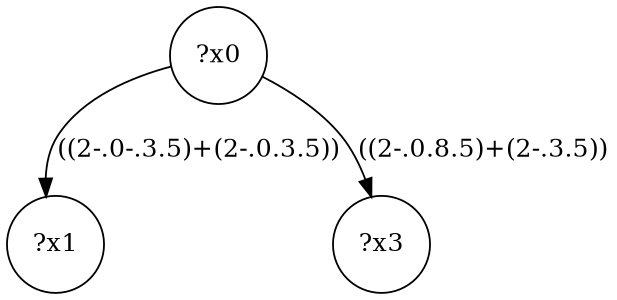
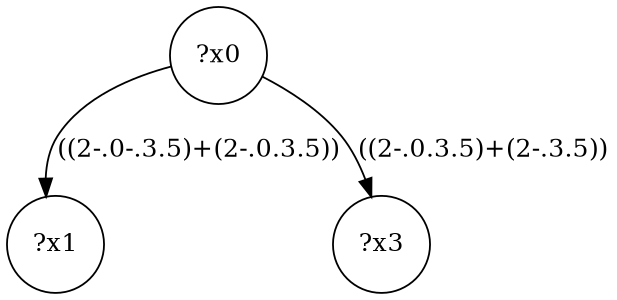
edge "?x0" -> "?x3": label "((2-.0.8.5)+(2-.3.5))" -> "((2-.0.3.5)+(2-.3.5))"
